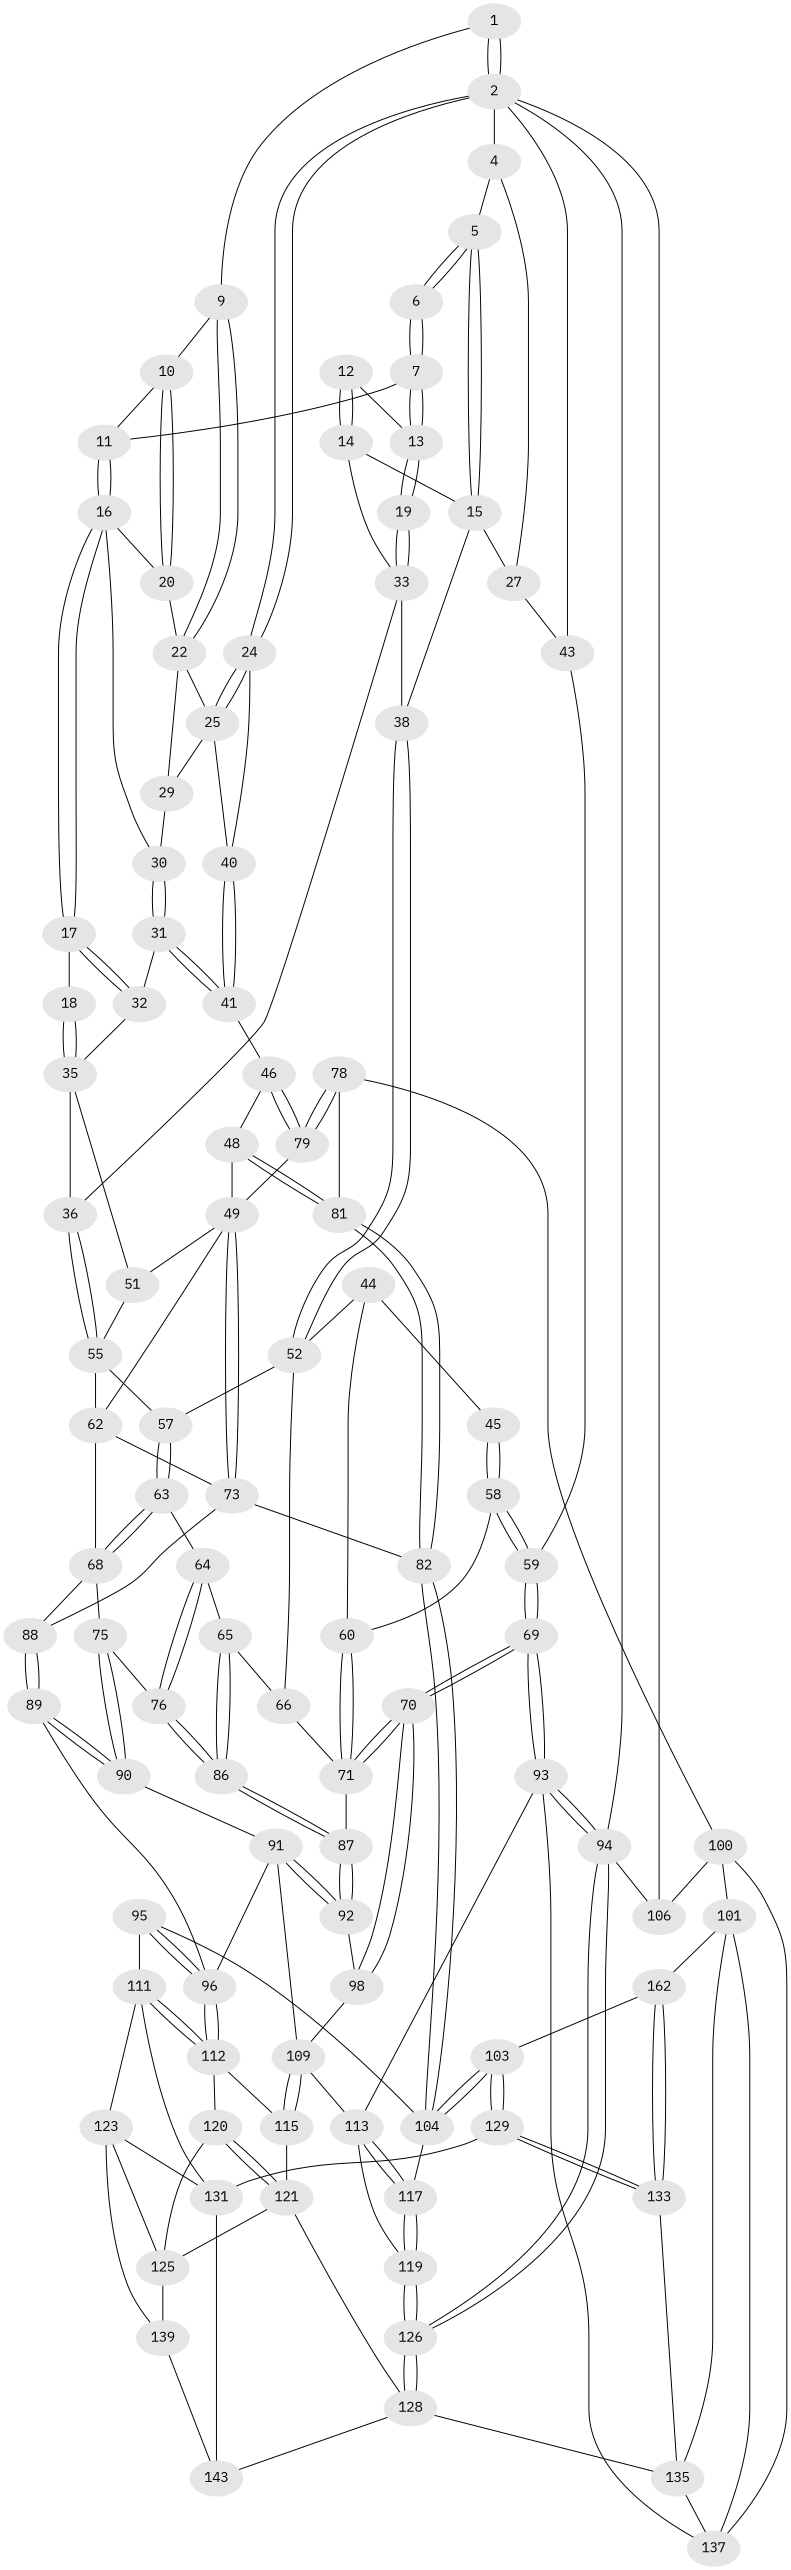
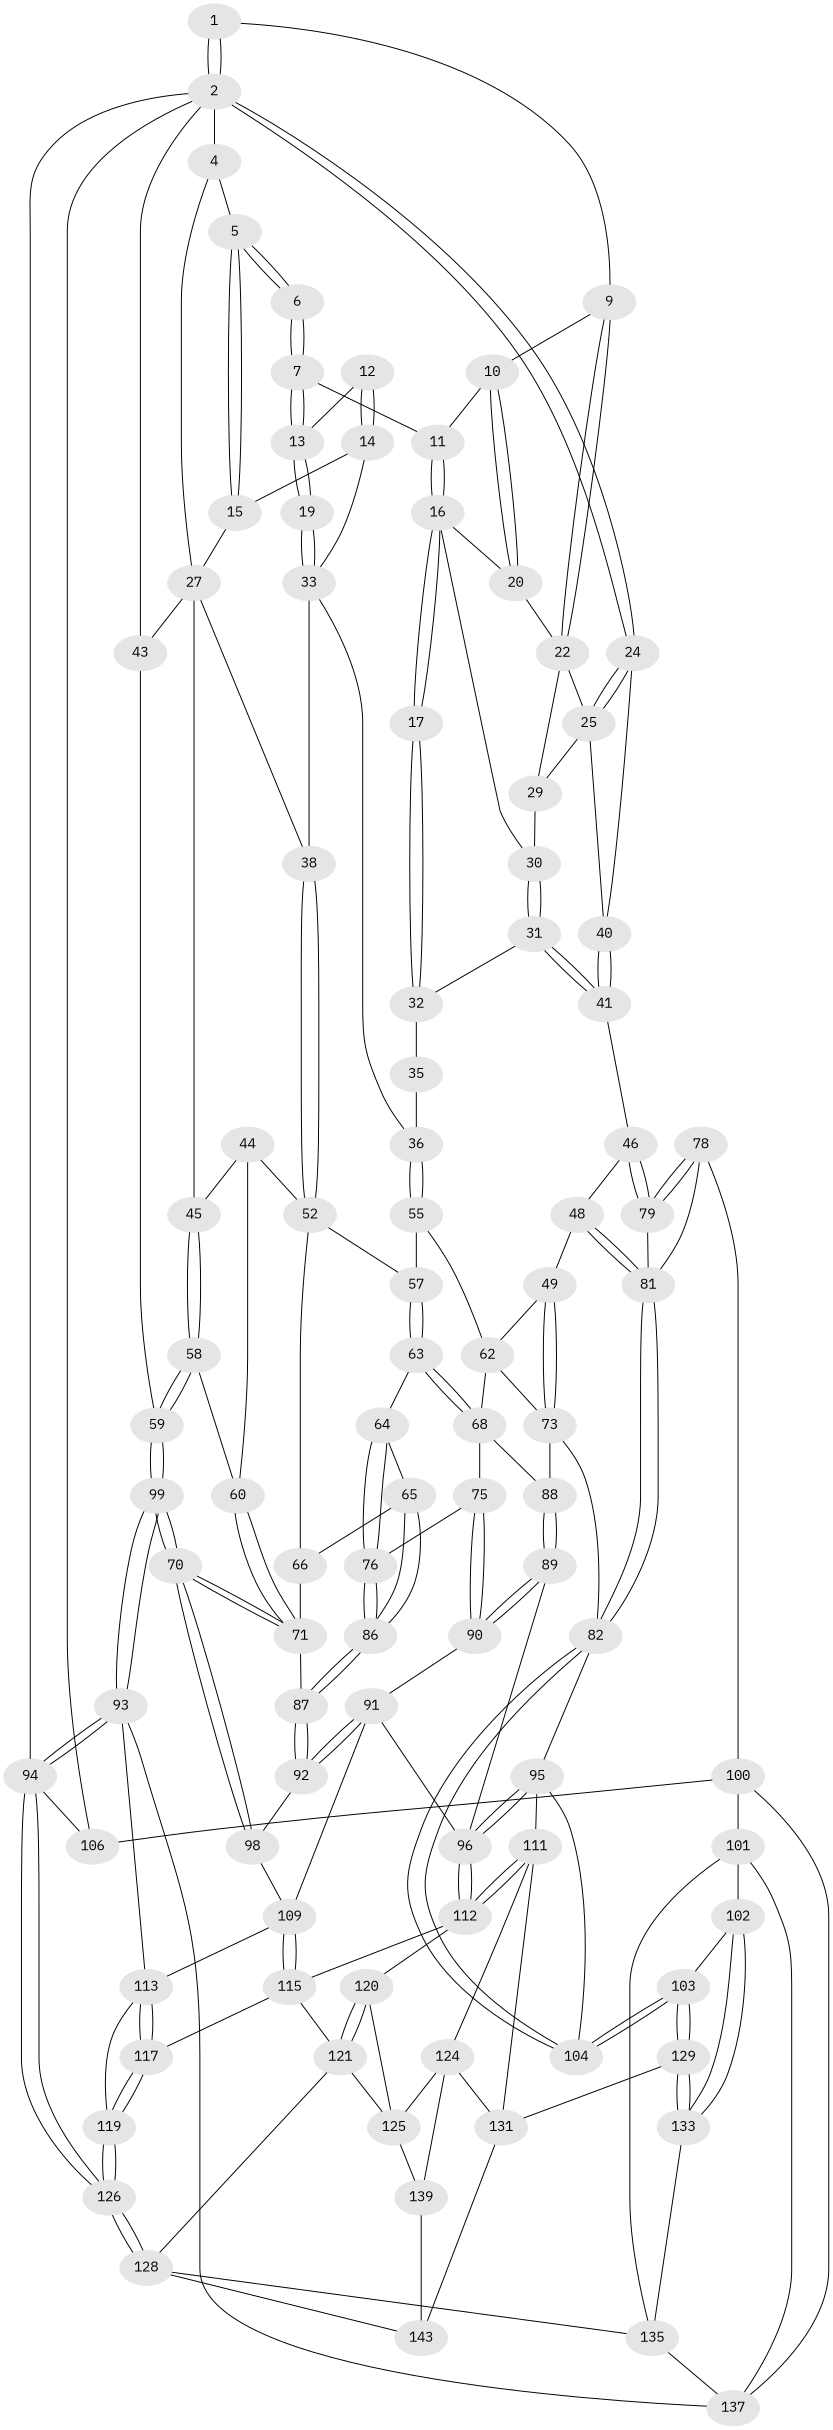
edge "15" -- "38": now "27" -- "38"
edge "27" -- "45": added
node "18": removed
edge "79" -- "49": now "79" -- "81"
node "51": removed
node "69": label "69" -> "99"
edge "82" -- "95": added
node "162": label "162" -> "102"
node "123": label "123" -> "124"
edge "104" -- "117": now "115" -- "117"
